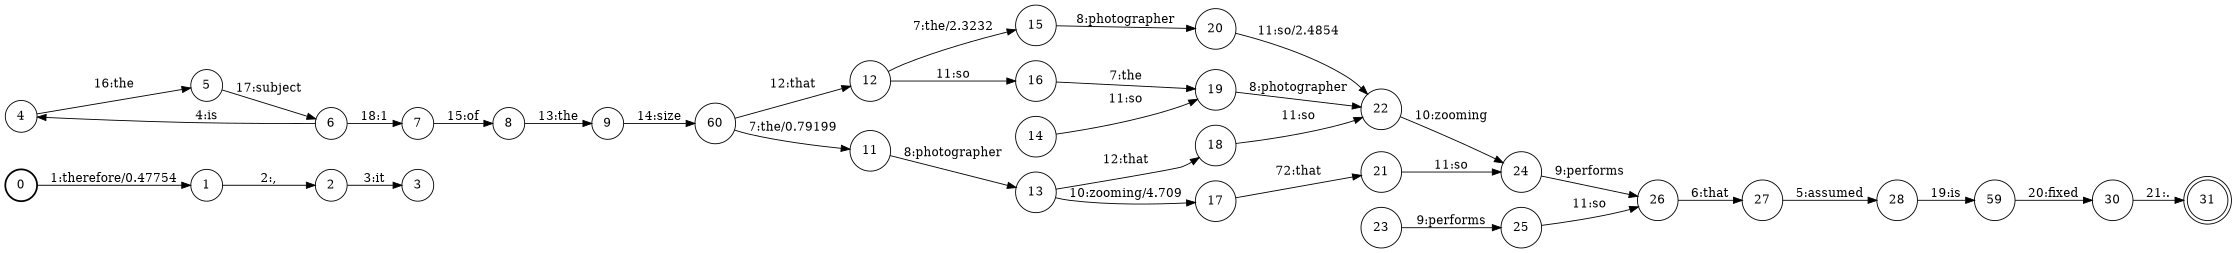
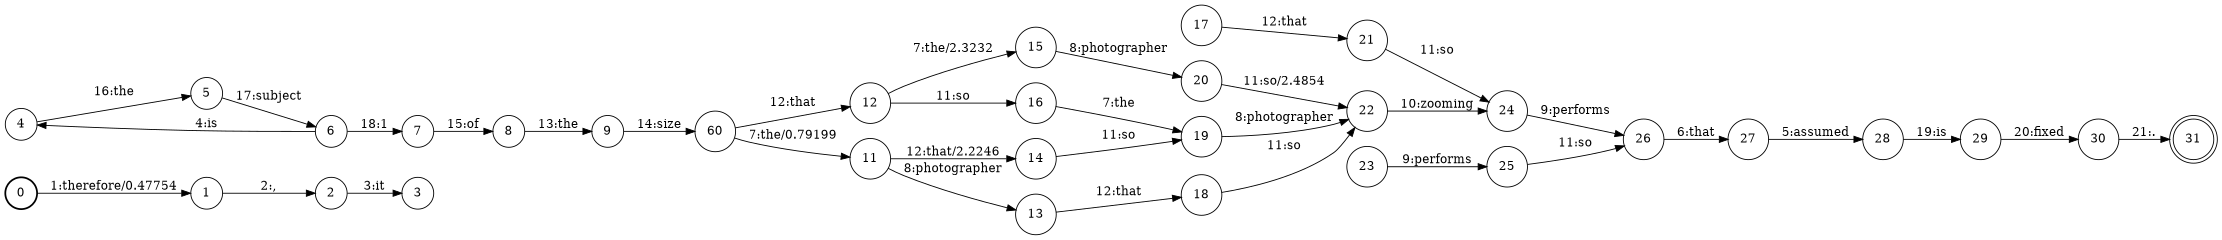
edge "11" -> "14": added, label "12:that/2.2246"
edge "17" -> "21": label "72:that" -> "12:that"
node "59": label "59" -> "29"
edge "13" -> "17": removed, label "10:zooming/4.709"
